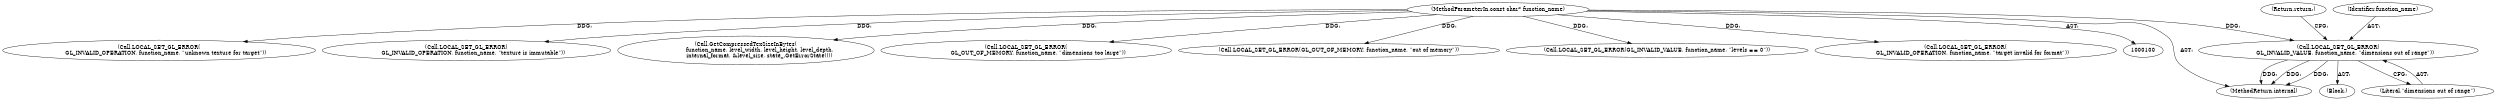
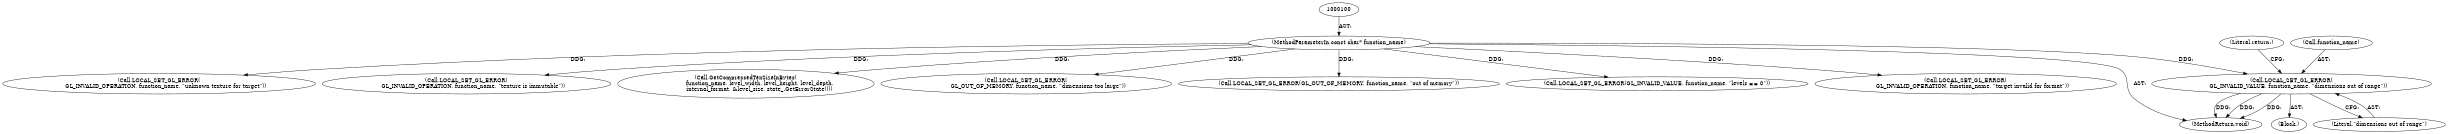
node "(Return,return;)": label "(Return,return;)" -> "(Literal,return;)"
node "(Identifier,function_name)": label "(Identifier,function_name)" -> "(Call,function_name)"
edge "(MethodParameterIn,const char* function_name)" -> "1000100": reversed
node "(MethodReturn,internal)": label "(MethodReturn,internal)" -> "(MethodReturn,void)"
